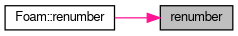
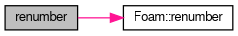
edge "Foam::renumber" -> "renumber": reversed
